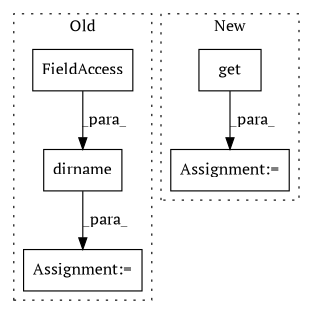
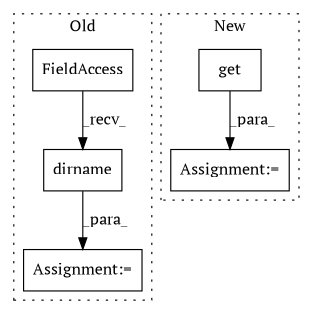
edge "FieldAccess" -> "dirname": label "_para_" -> "_recv_"
